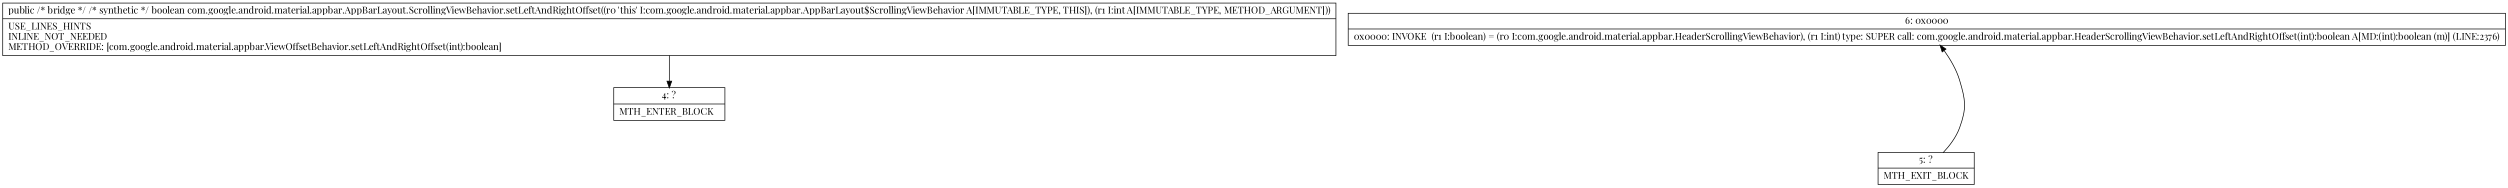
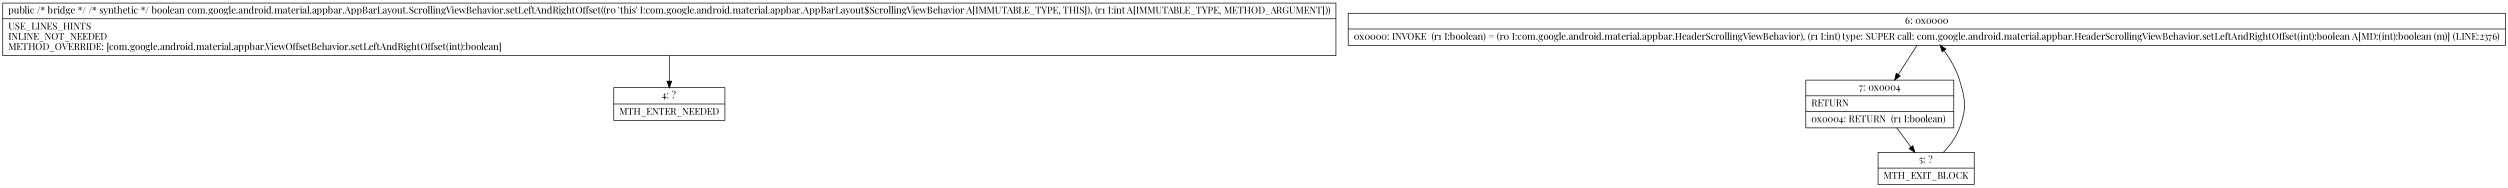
node "7: 0x0004": added
node "4: ?": text "MTH_ENTER_BLOCK" -> "MTH_ENTER_NEEDED"
